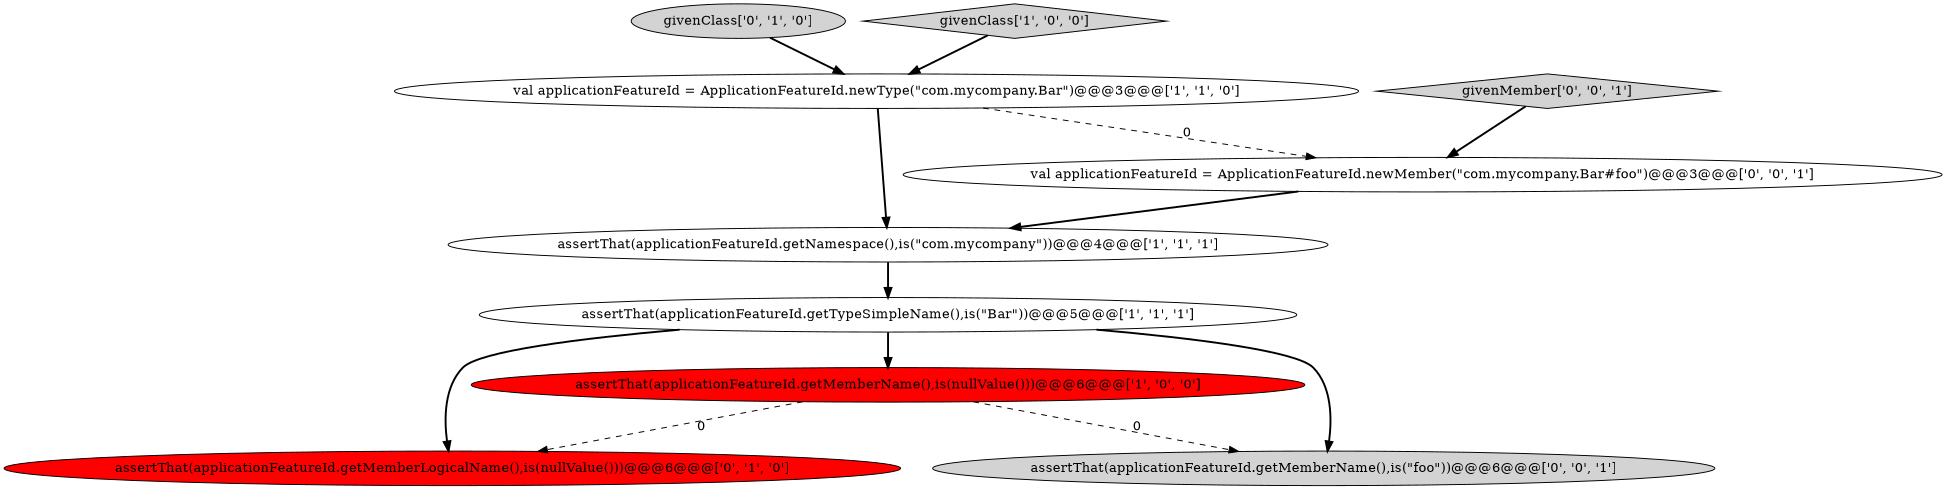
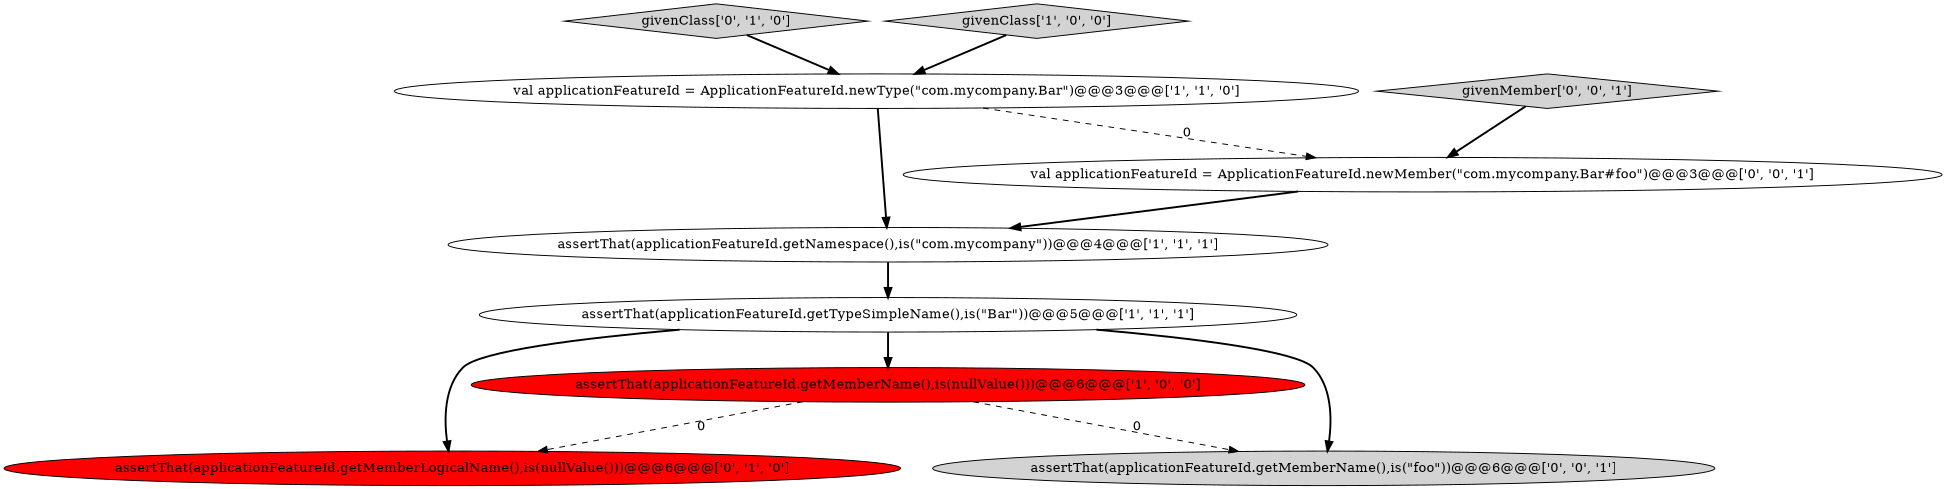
node "givenClass['0', '1', '0']": shape ellipse -> diamond
